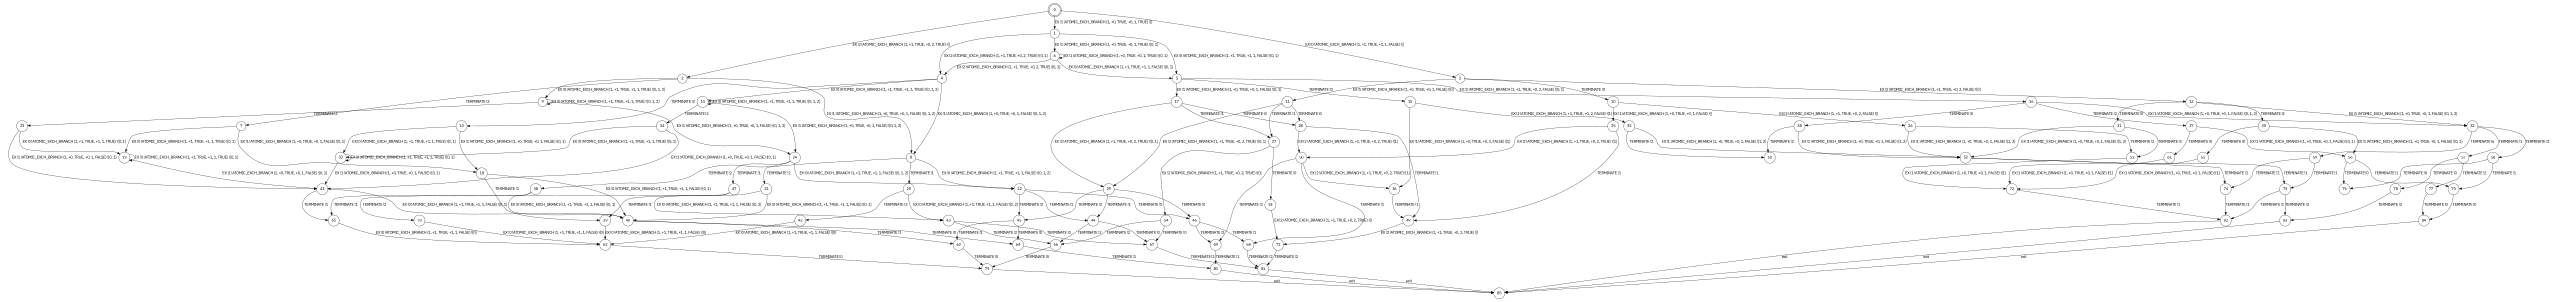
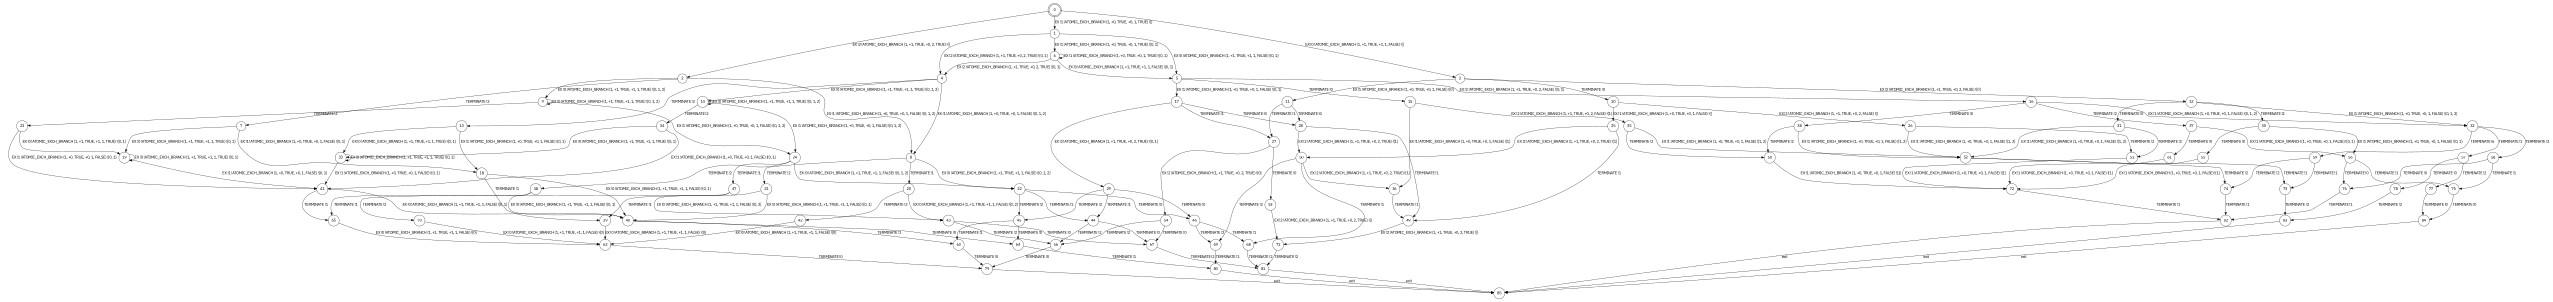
edge "11" -> "29": removed, label "EX !2 !ATOMIC_EXCH_BRANCH (1, +1, TRUE, +0, 2, TRUE) !{0, 1}"
edge "60" -> "72": added, label "EX !1 !ATOMIC_EXCH_BRANCH (1, +0, TRUE, +0, 1, FALSE) !{1}"
edge "73" -> "82": now "76" -> "82"
